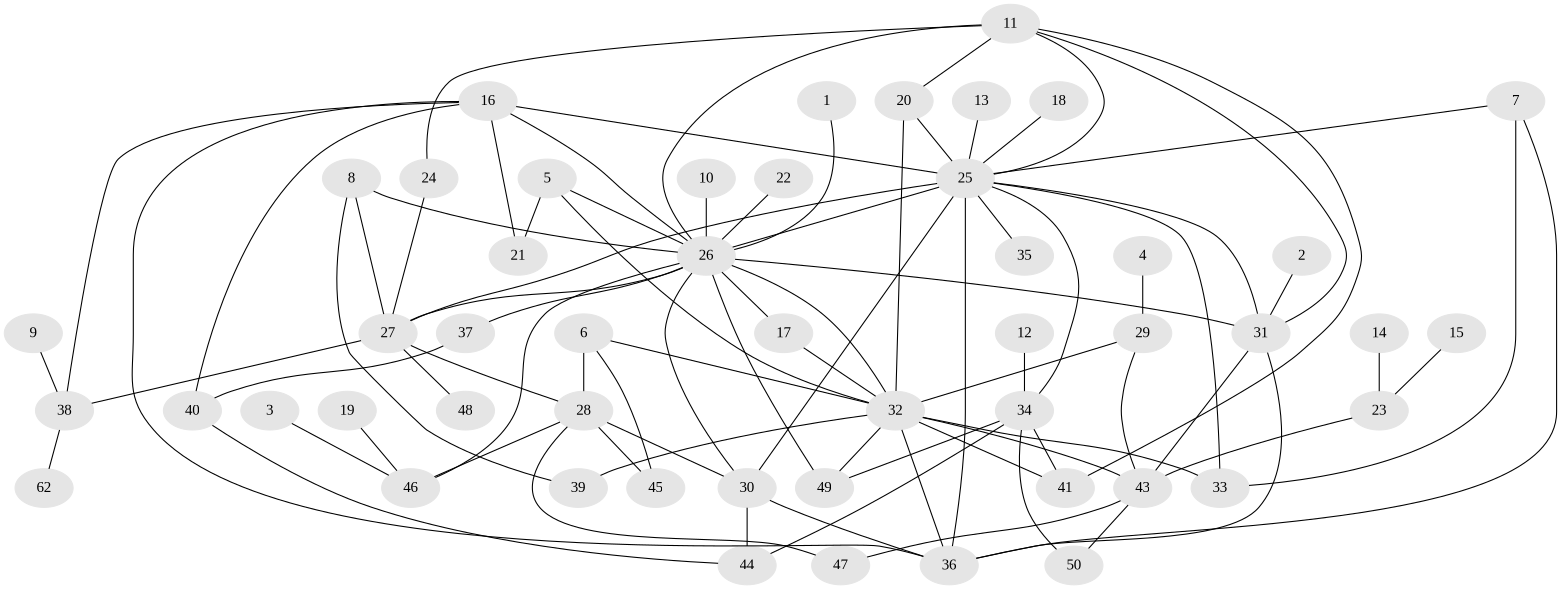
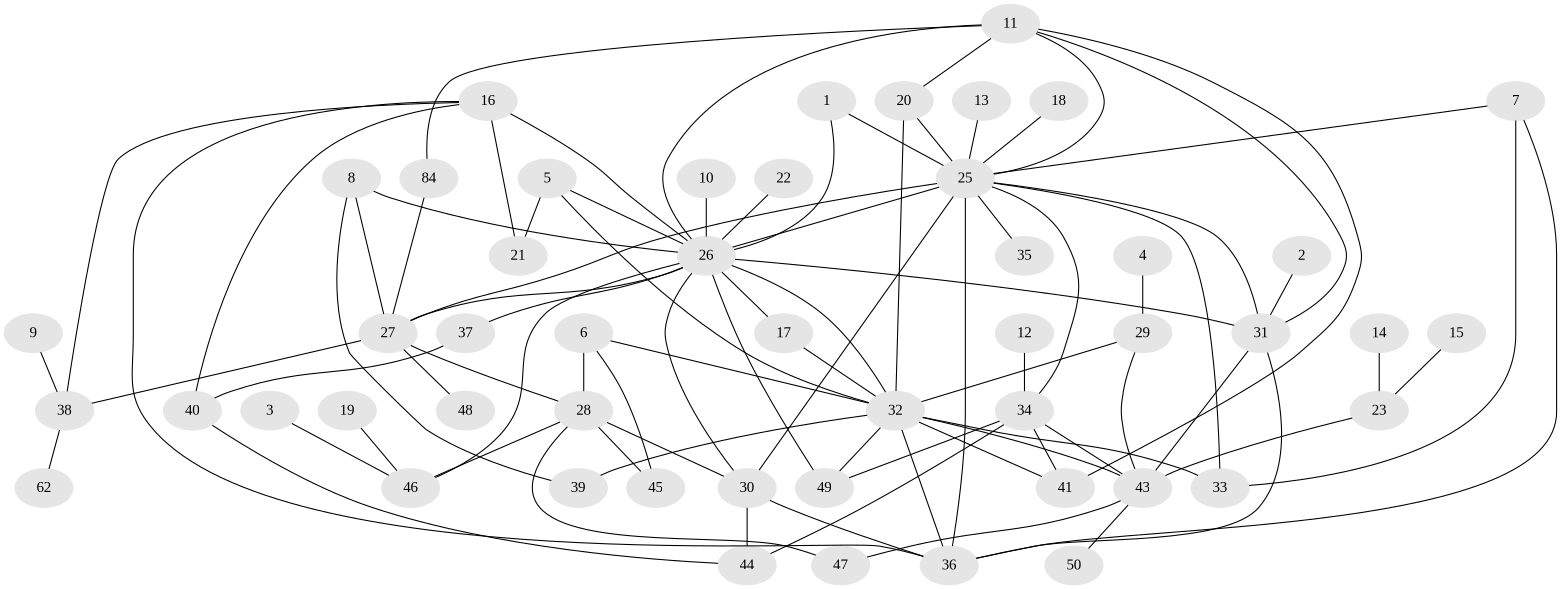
edge "16" -- "25": now "1" -- "25"
node "24": label "24" -> "84"
edge "34" -- "50": now "34" -- "43"
